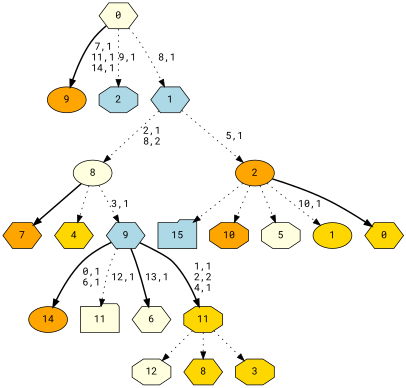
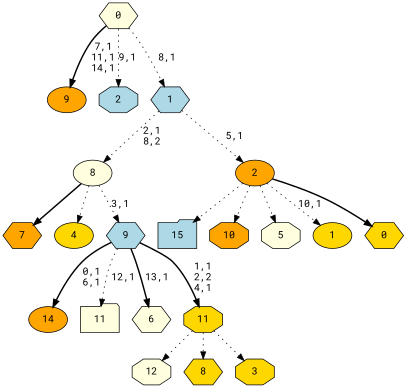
node "4": shape hexagon -> ellipse
